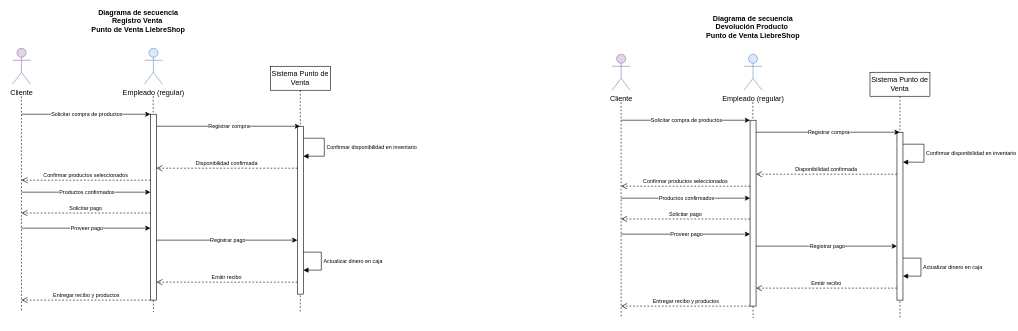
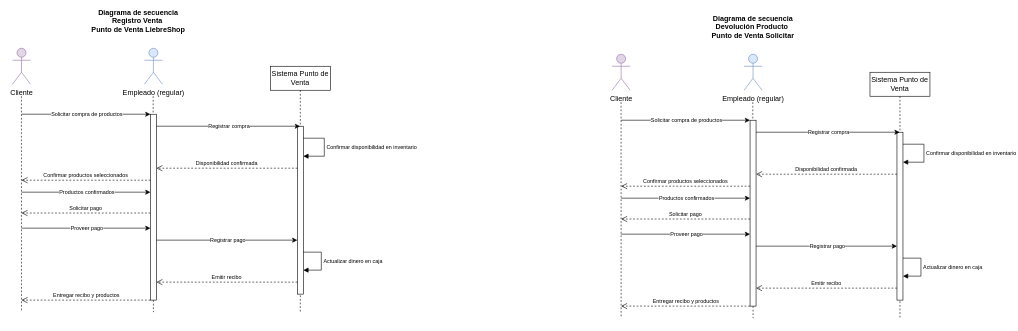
node "Diagrama de secuencia Devolución Producto Punto de Venta LiebreShop": label "Diagrama de secuencia Devolución Producto Punto de Venta LiebreShop" -> "Diagrama de secuencia Devolución Producto Punto de Venta Solicitar"
